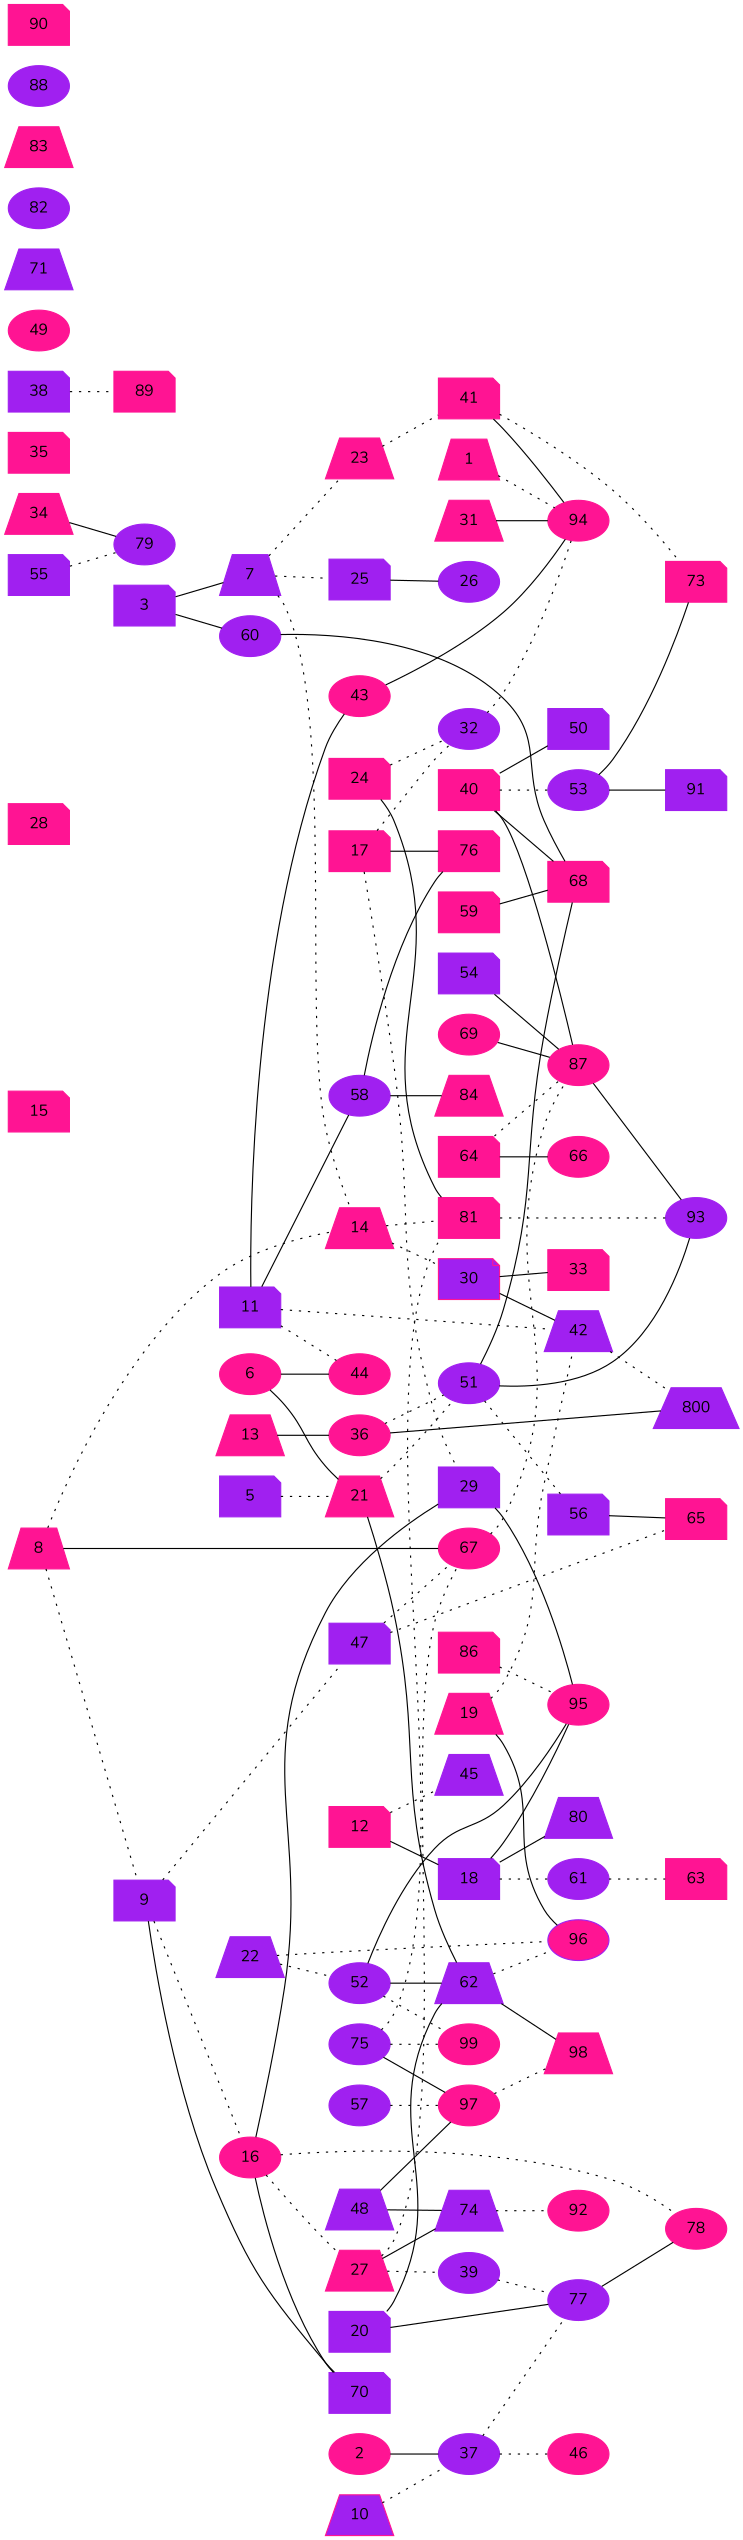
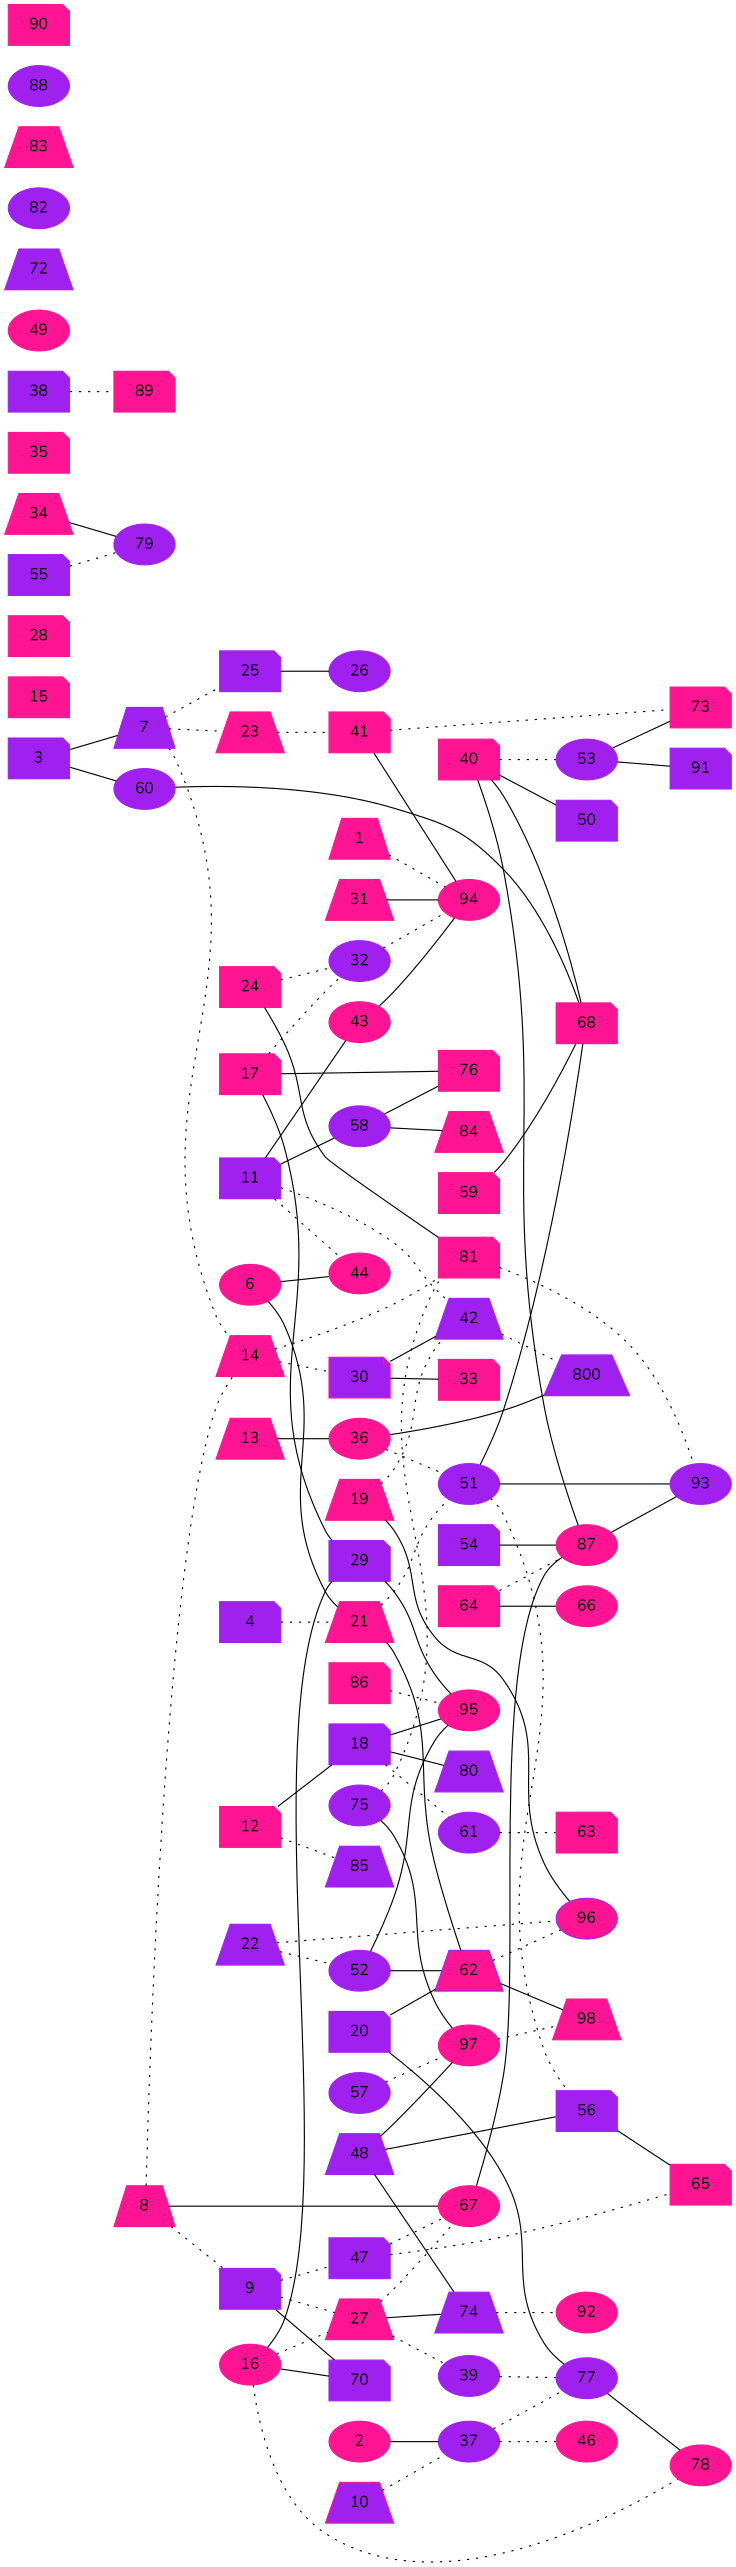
node "71": label "71" -> "72"
node "69": removed
edge "17" -- "29": style dotted -> solid
edge "87" -- "67": style dotted -> solid
node "5": label "5" -> "4"
node "45": label "45" -> "85"
node "62": fillcolor purple -> deeppink
edge "9" -- "16": now "9" -- "27"
node "99": removed
edge "56" -- "48": added
